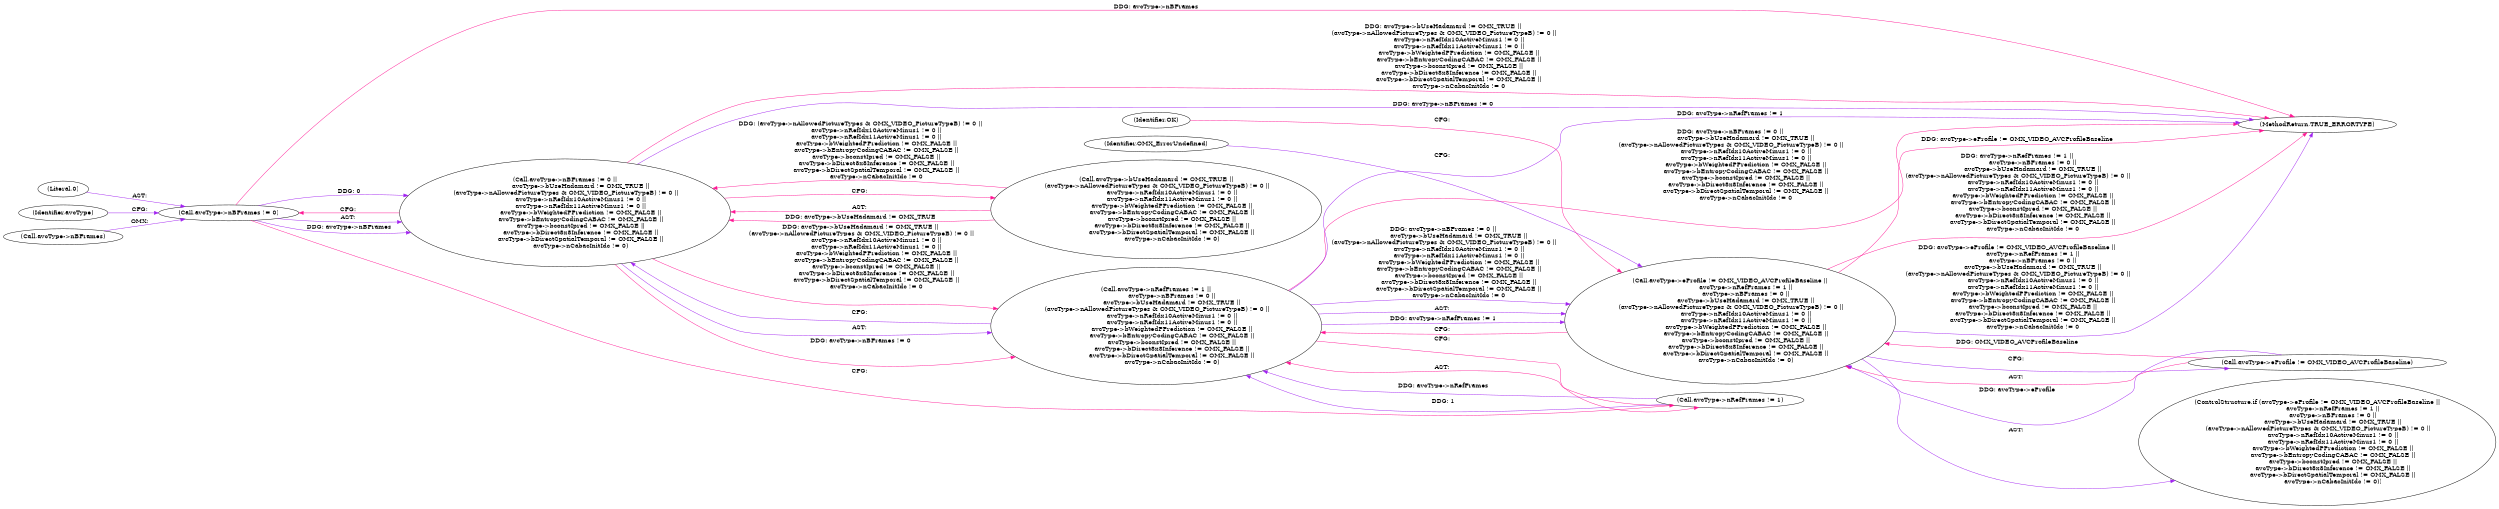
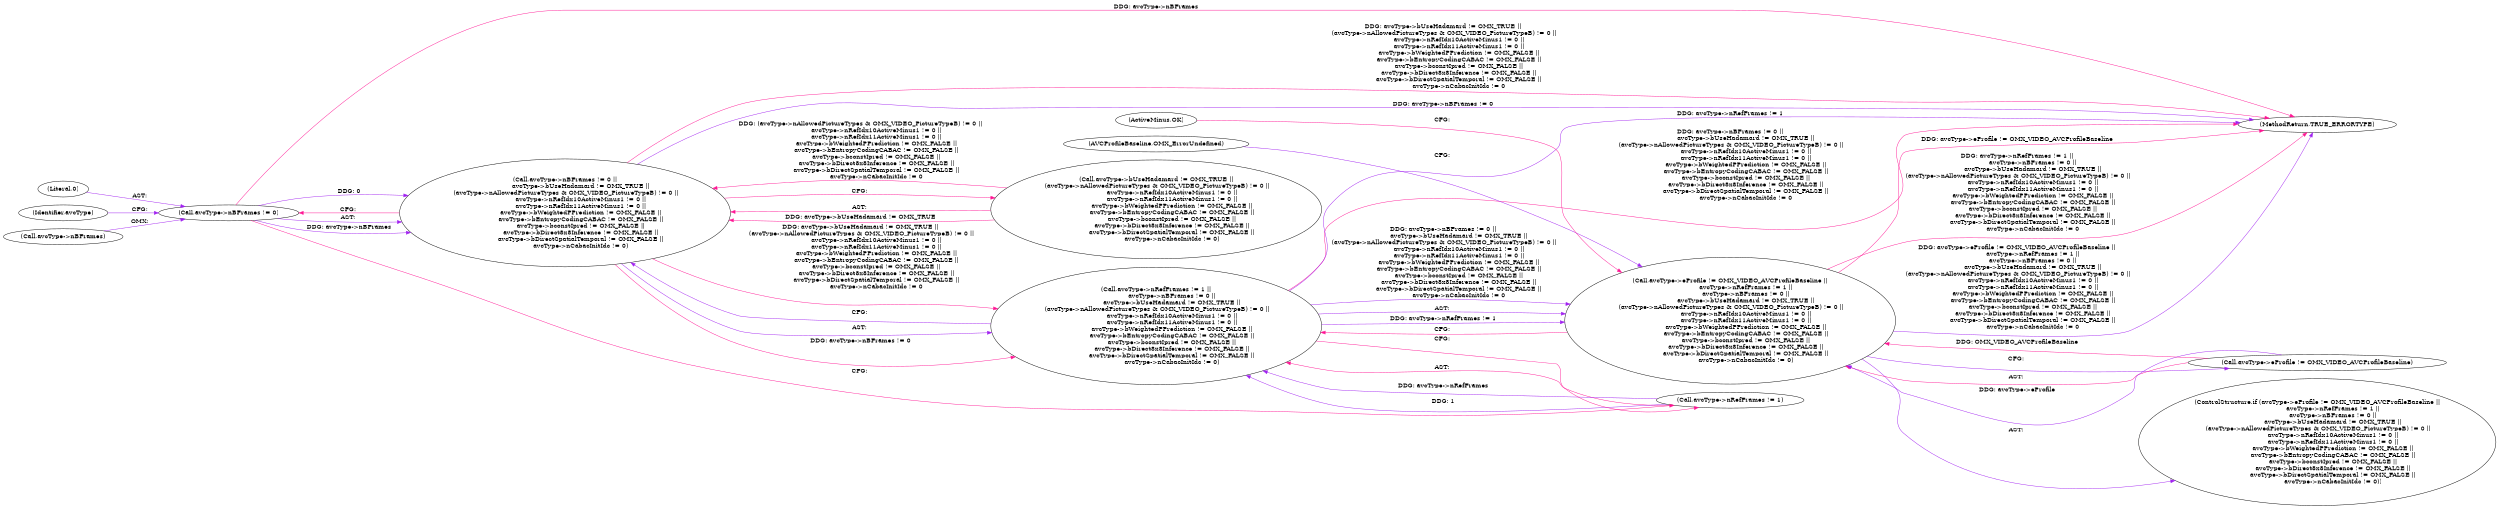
node "(Identifier,OK)": label "(Identifier,OK)" -> "(ActiveMinus,OK)"
node "(Identifier,OMX_ErrorUndefined)": label "(Identifier,OMX_ErrorUndefined)" -> "(AVCProfileBaseline,OMX_ErrorUndefined)"
